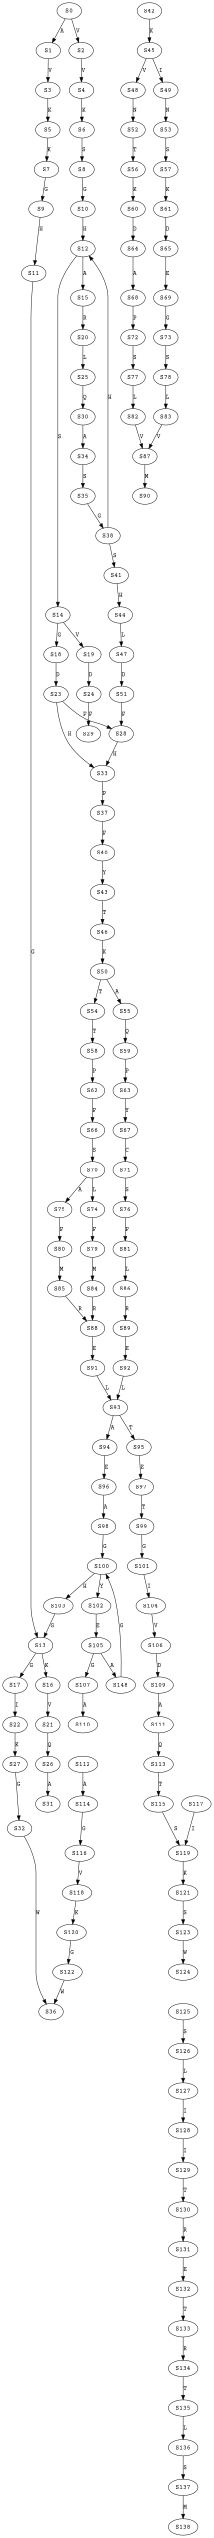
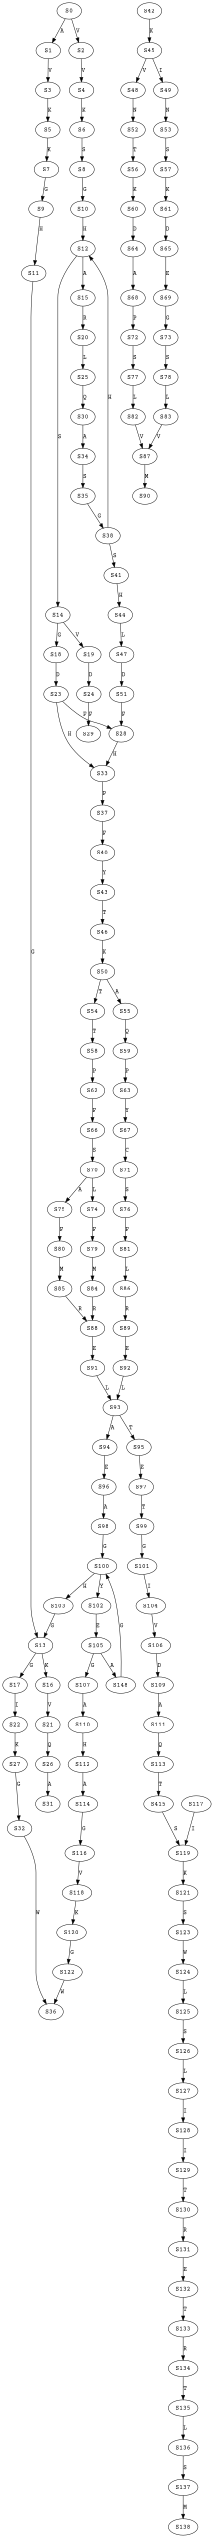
edge "S110" -> "S112": added, label "H"
node "S115": label "S115" -> "S415"
edge "S124" -> "S125": added, label "L"
